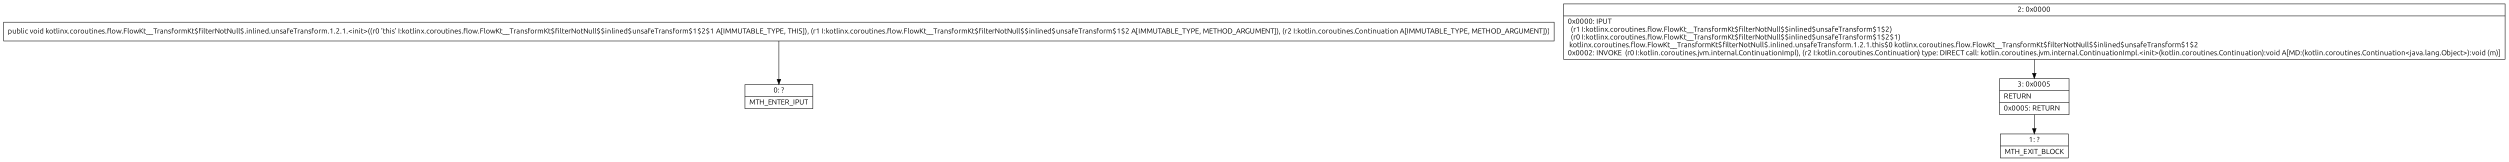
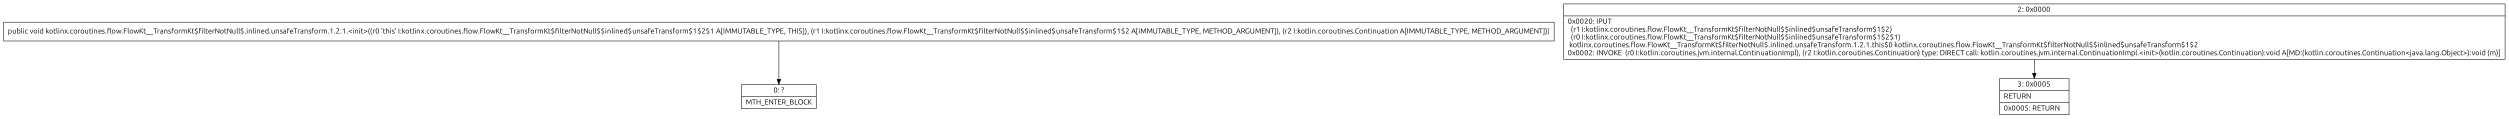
node "2: 0x0000": text "0x0000: IPUT" -> "0x0020: IPUT"
node "0: ?": text "MTH_ENTER_IPUT" -> "MTH_ENTER_BLOCK"
node "1: ?": removed
